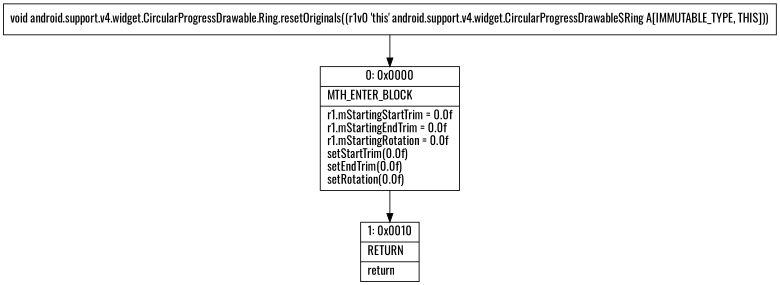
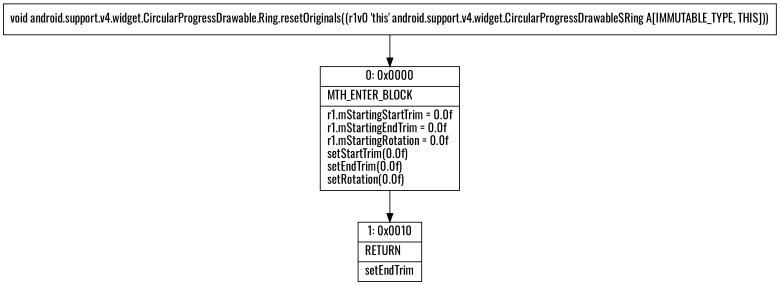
node "1: 0x0010": text "return" -> "setEndTrim"
